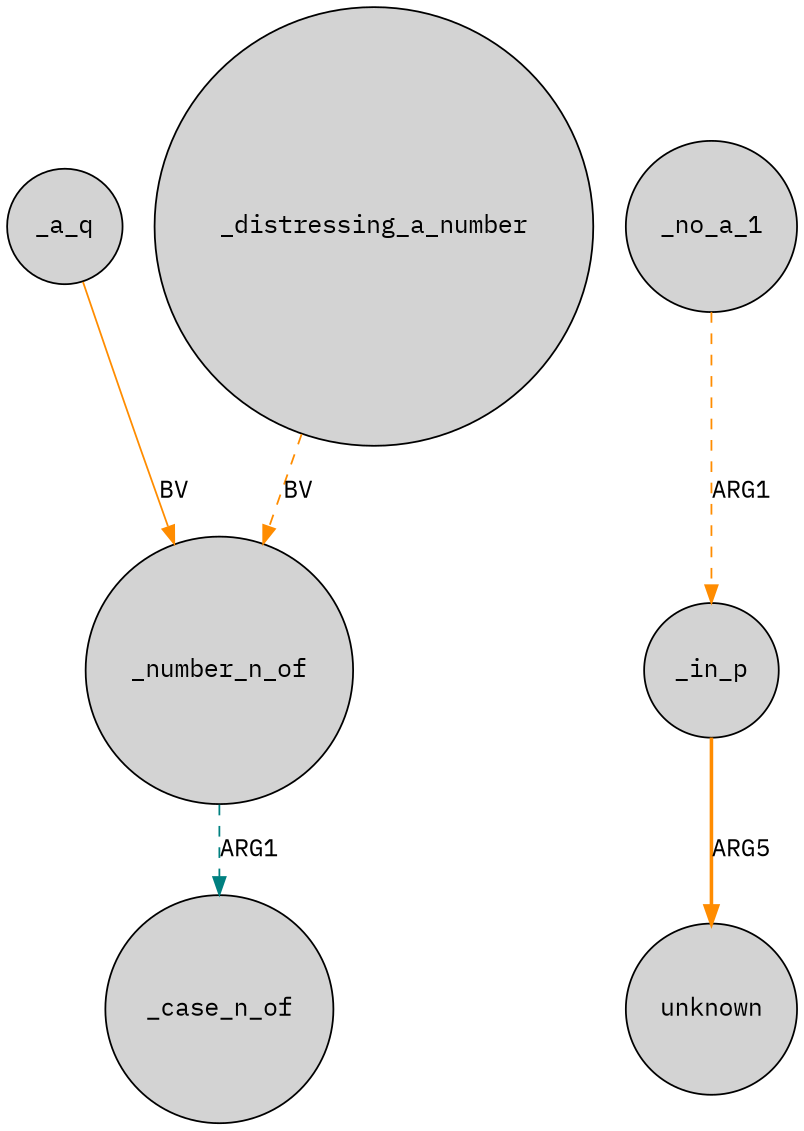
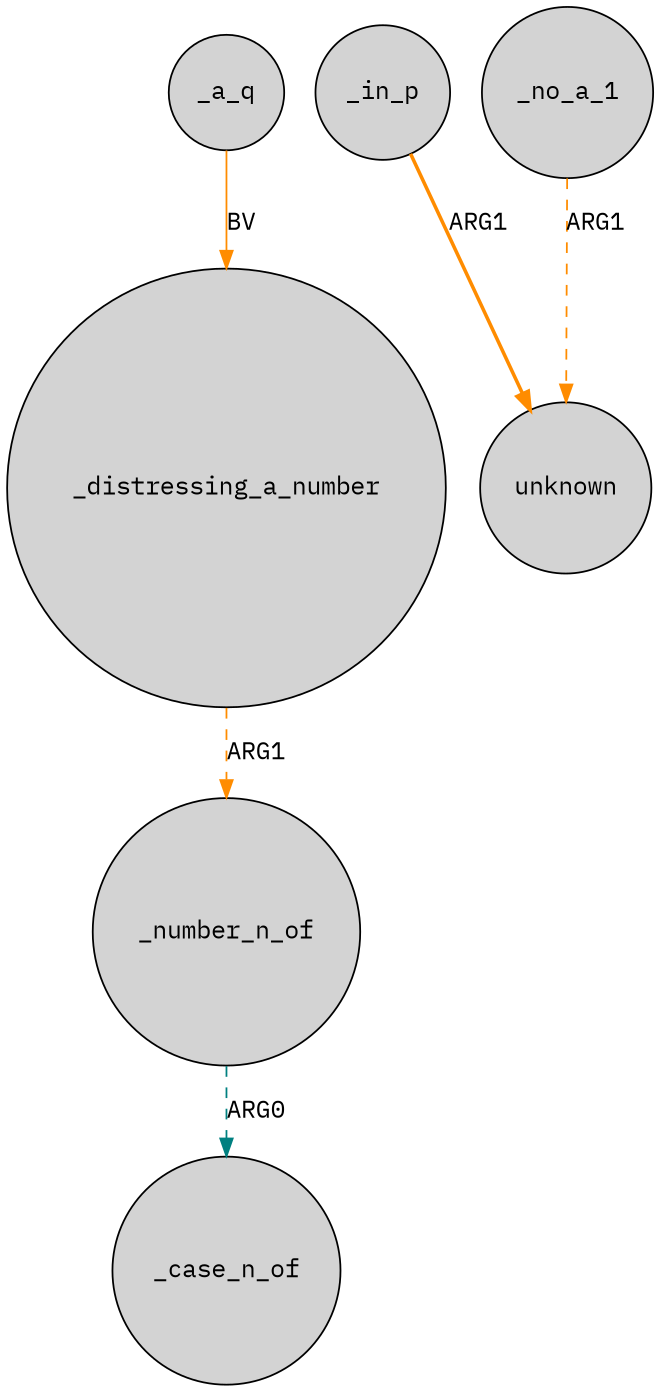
edge "_a_q" -> "_number_n_of": now "_a_q" -> "_distressing_a_number"
edge "_no_a_1" -> "_in_p": now "_no_a_1" -> "unknown"
edge "_distressing_a_number" -> "_number_n_of": label "BV" -> "ARG1"
edge "_number_n_of" -> "_case_n_of": label "ARG1" -> "ARG0"
edge "_in_p" -> "unknown": label "ARG5" -> "ARG1"
